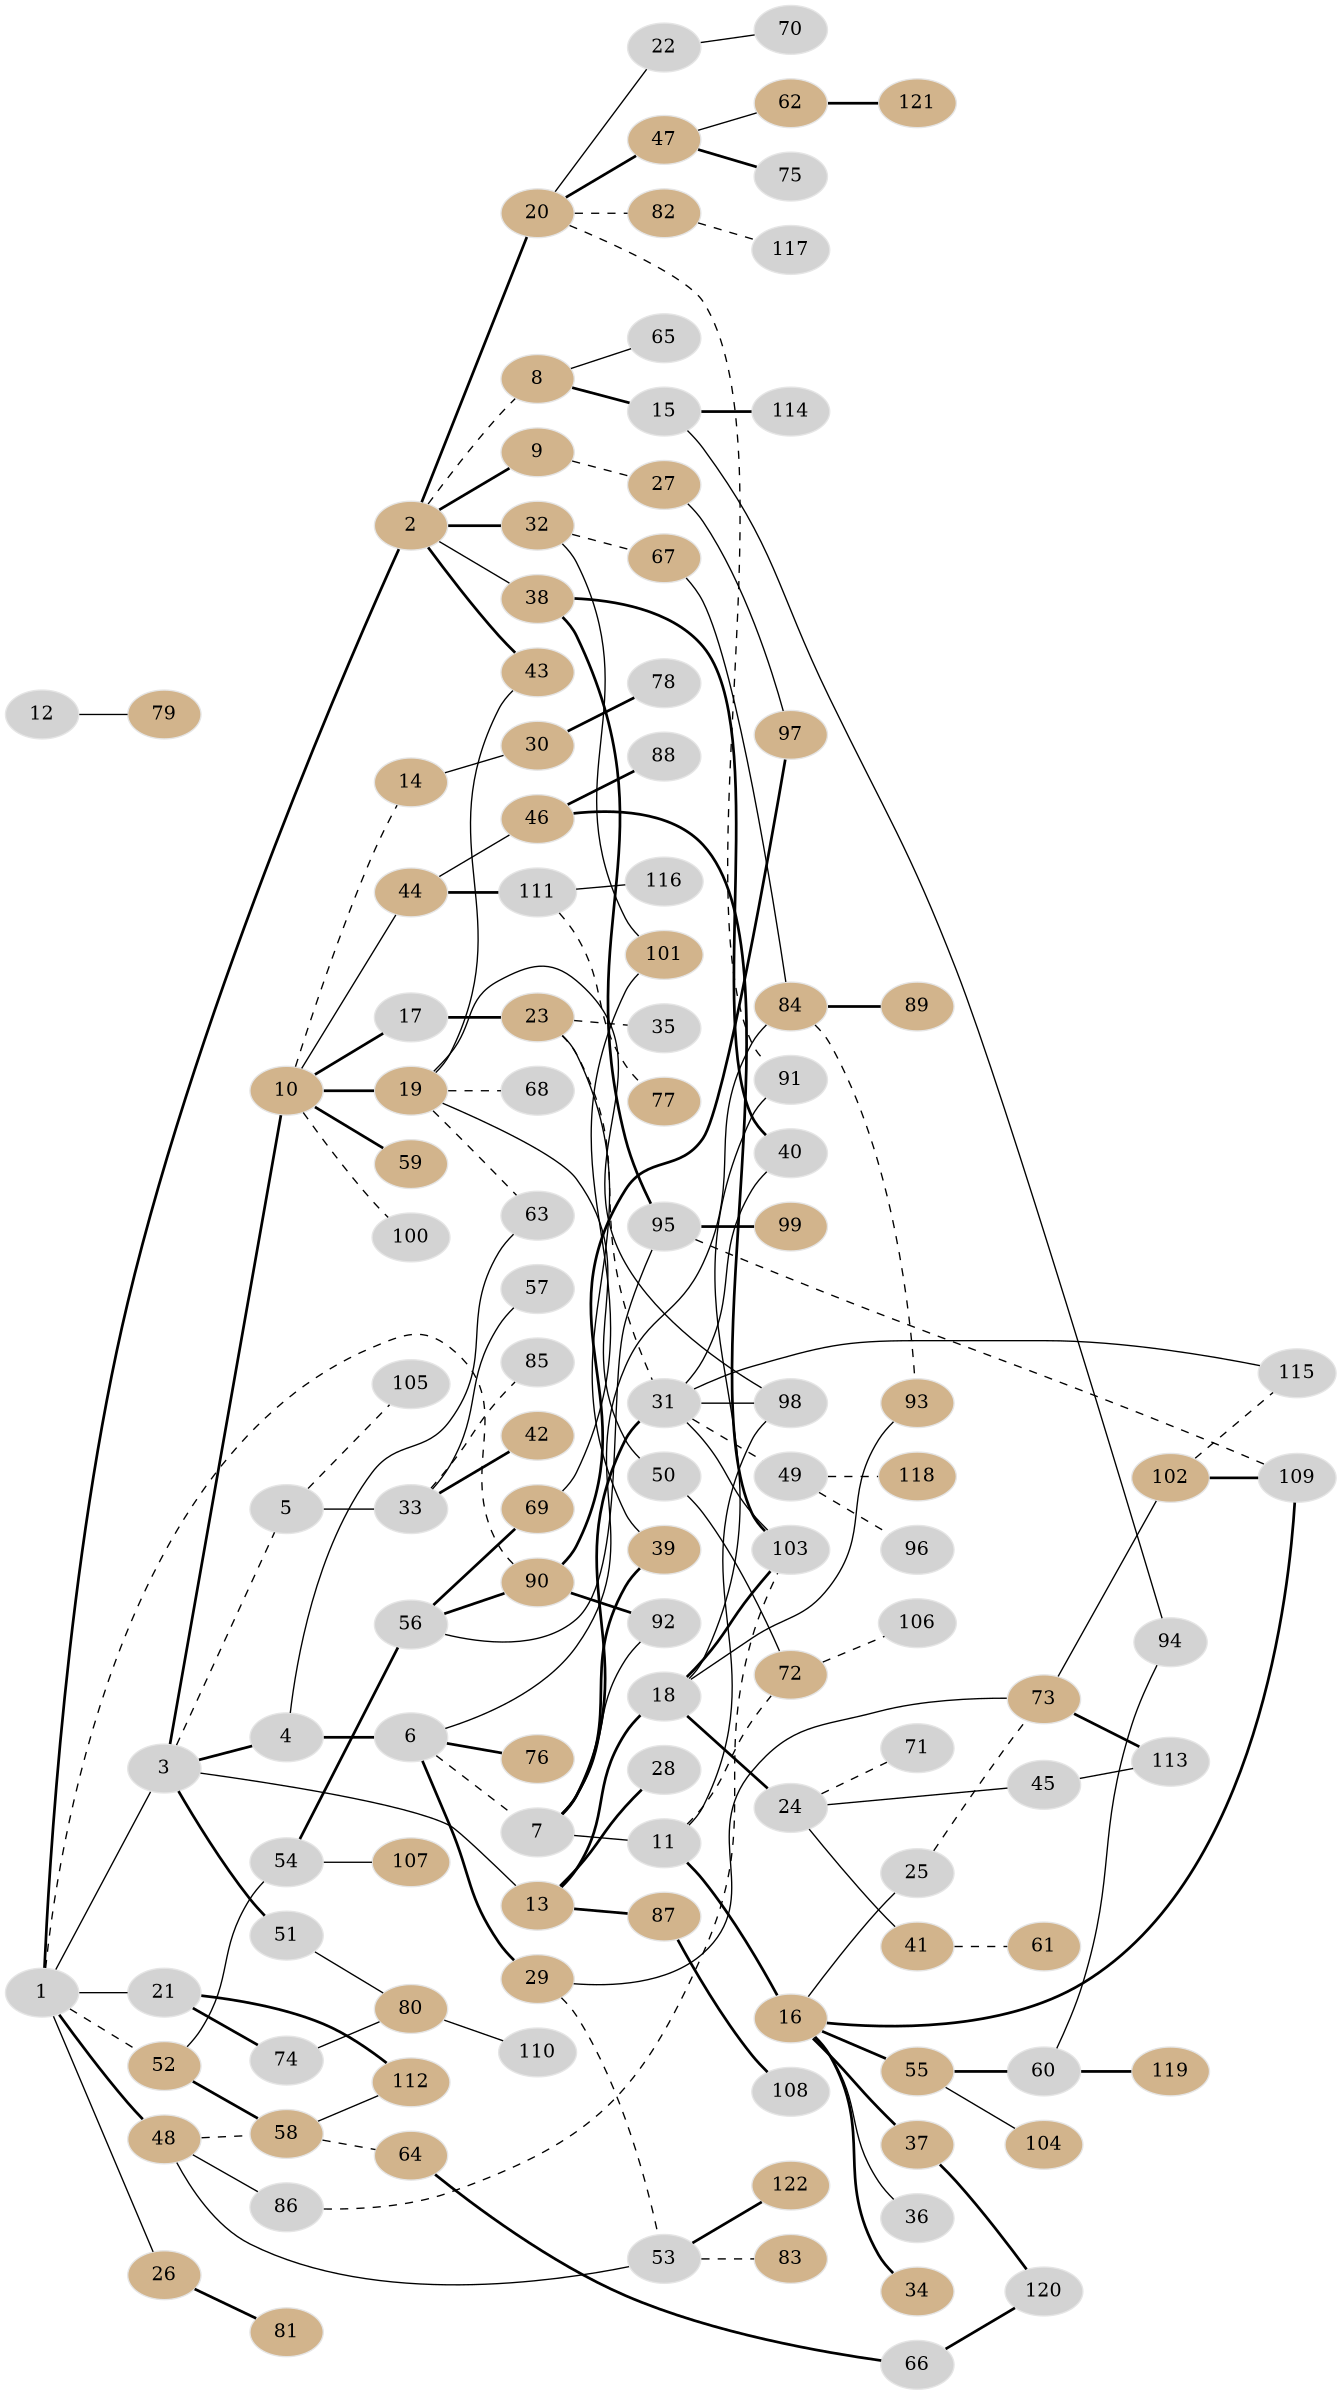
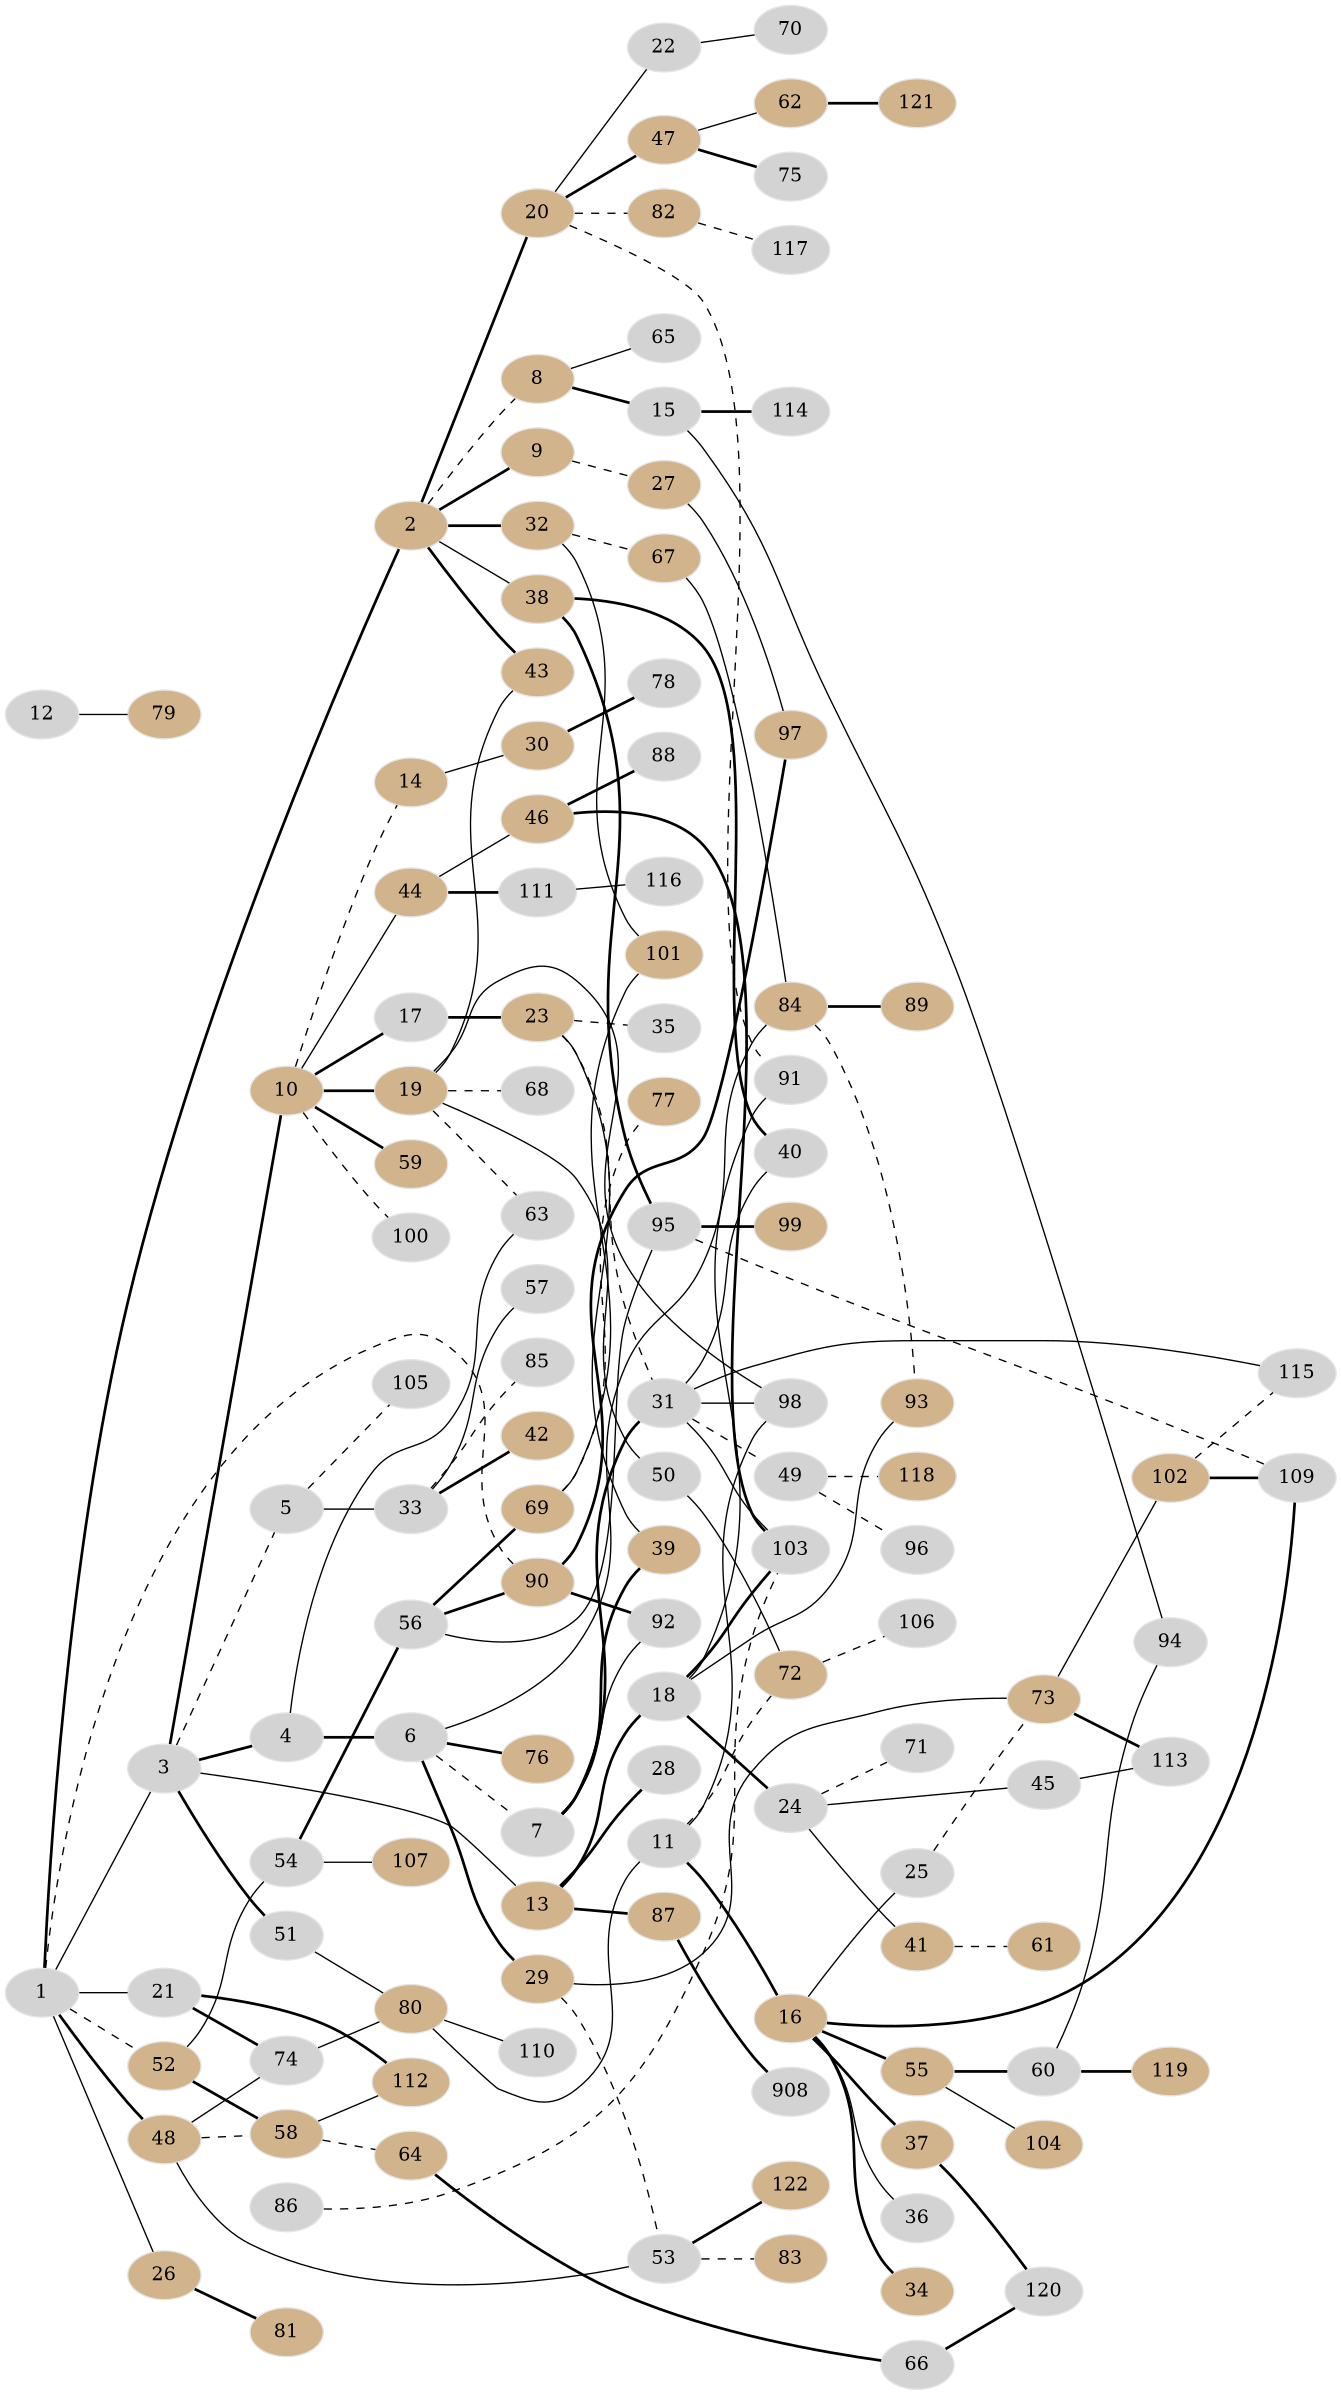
edge "111" -- "77": now "69" -- "77"
edge "7" -- "11": now "80" -- "11"
node "108": label "108" -> "908"
edge "48" -- "86": now "48" -- "74"
